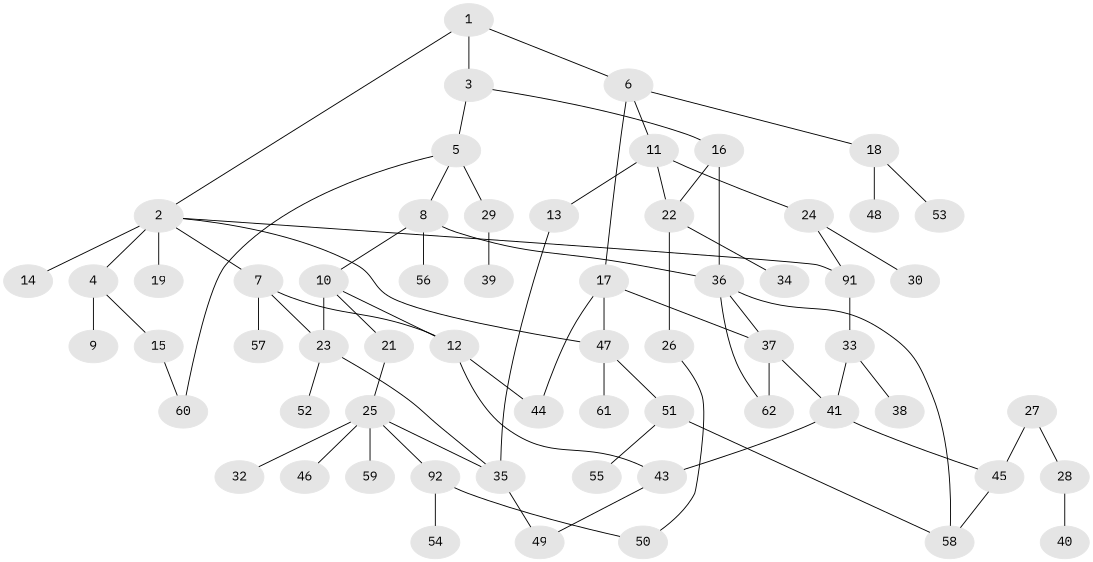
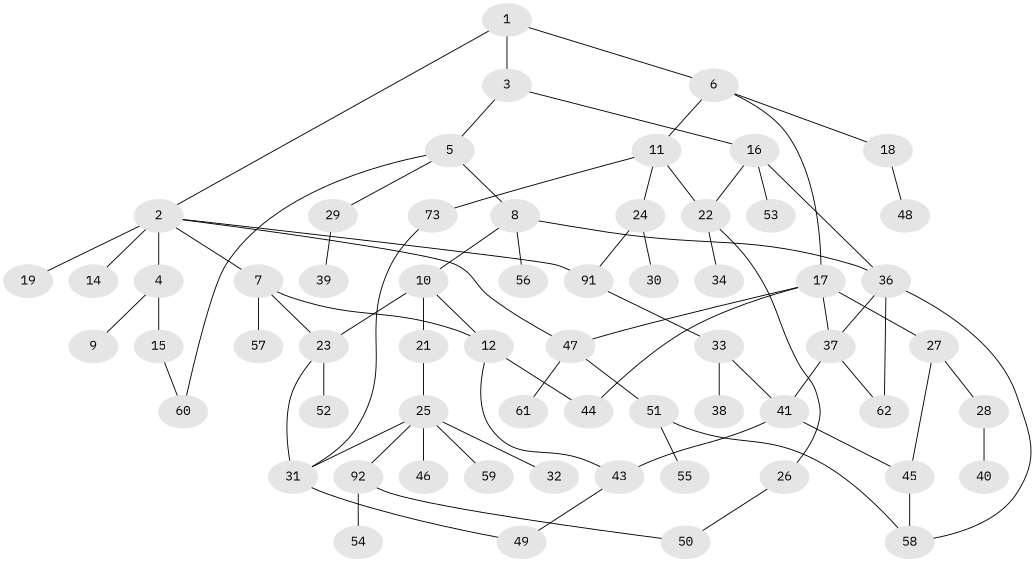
edge "18" -- "53": now "16" -- "53"
node "13": label "13" -> "73"
edge "17" -- "27": added
node "35": label "35" -> "31"
